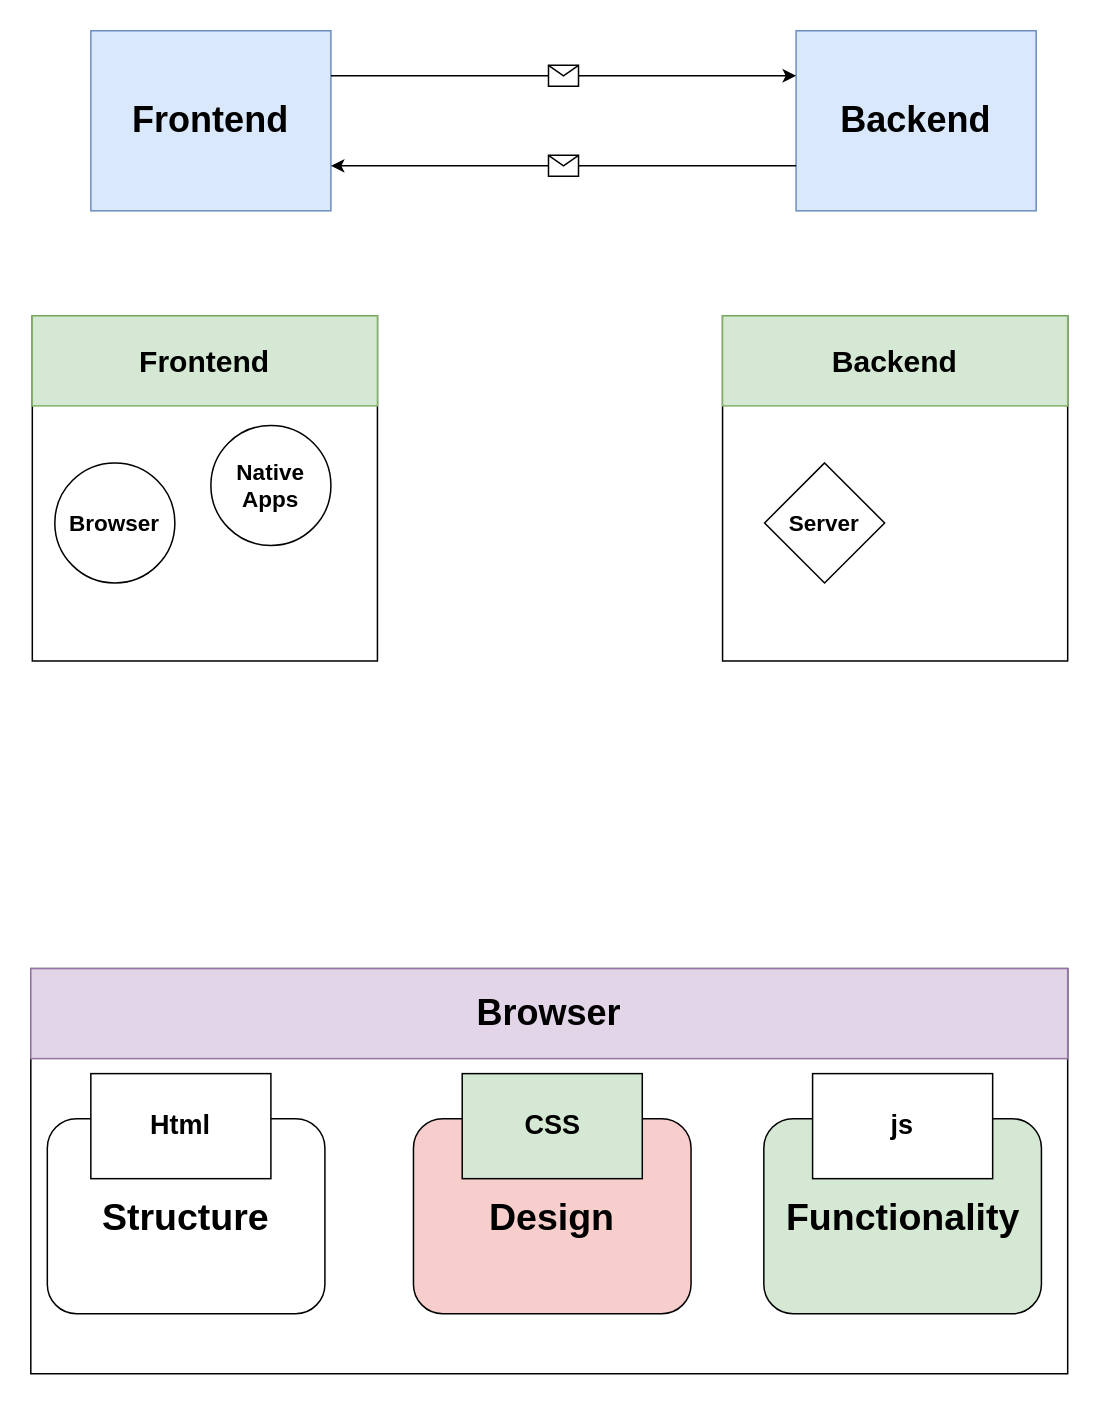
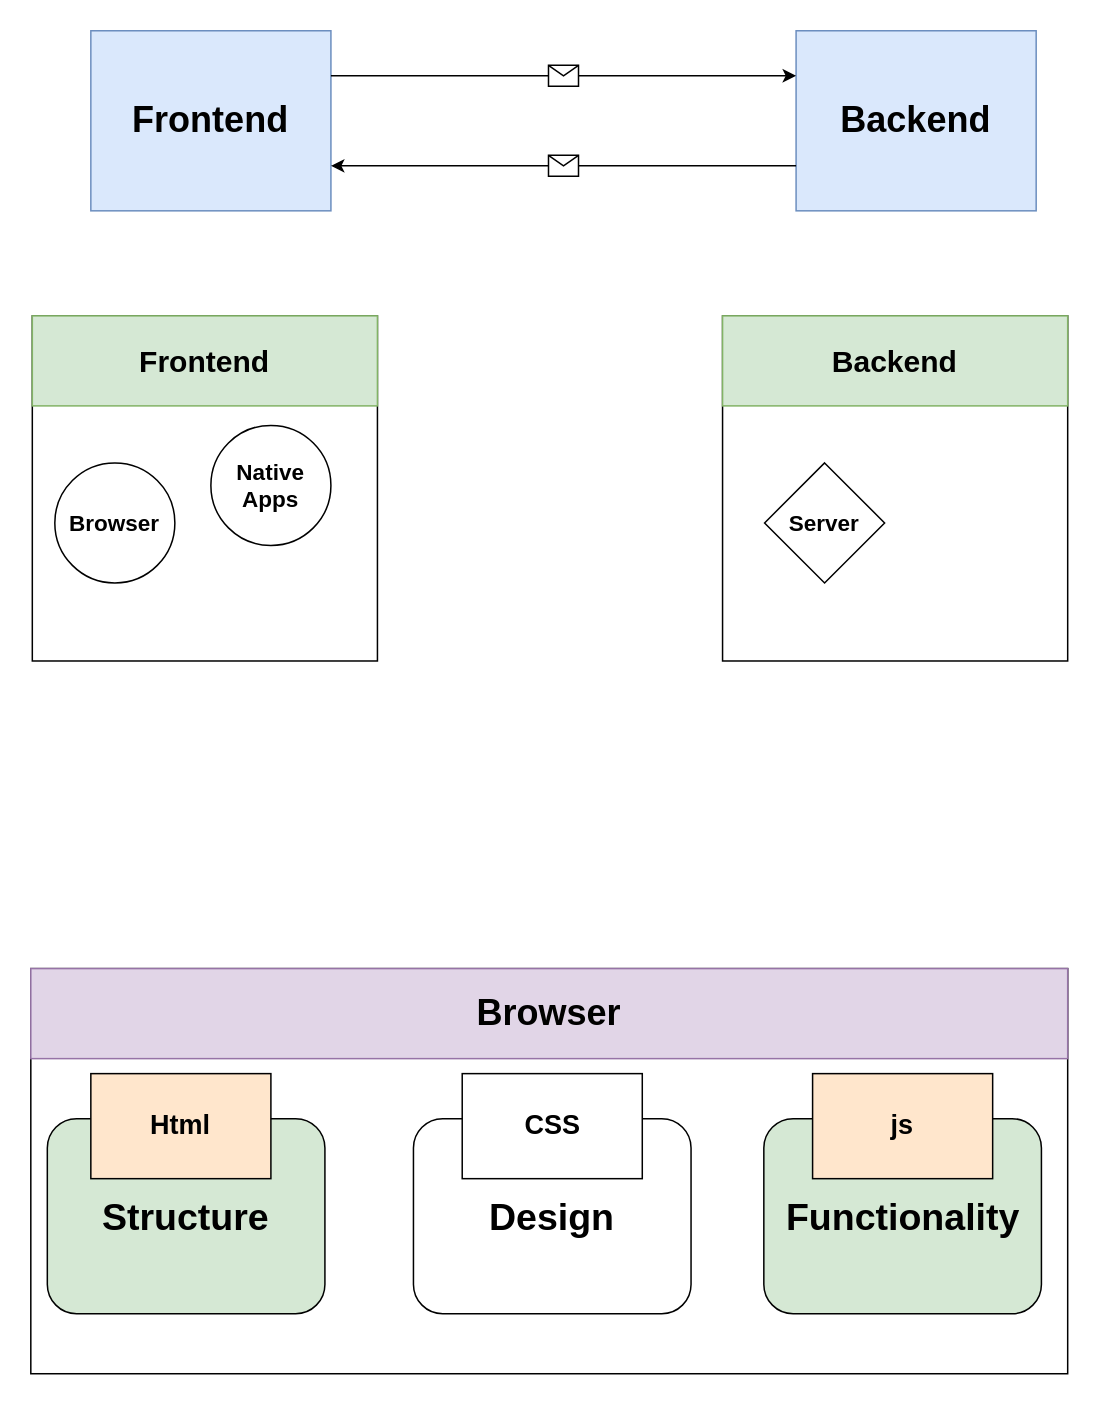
node "Html": fillcolor #ffffff -> #ffe6cc
node "CSS": fillcolor #d5e8d4 -> #ffffff
node "js": fillcolor #ffffff -> #ffe6cc
node "Structure": fillcolor #ffffff -> #d5e8d4
node "Design": fillcolor #f8cecc -> #ffffff
